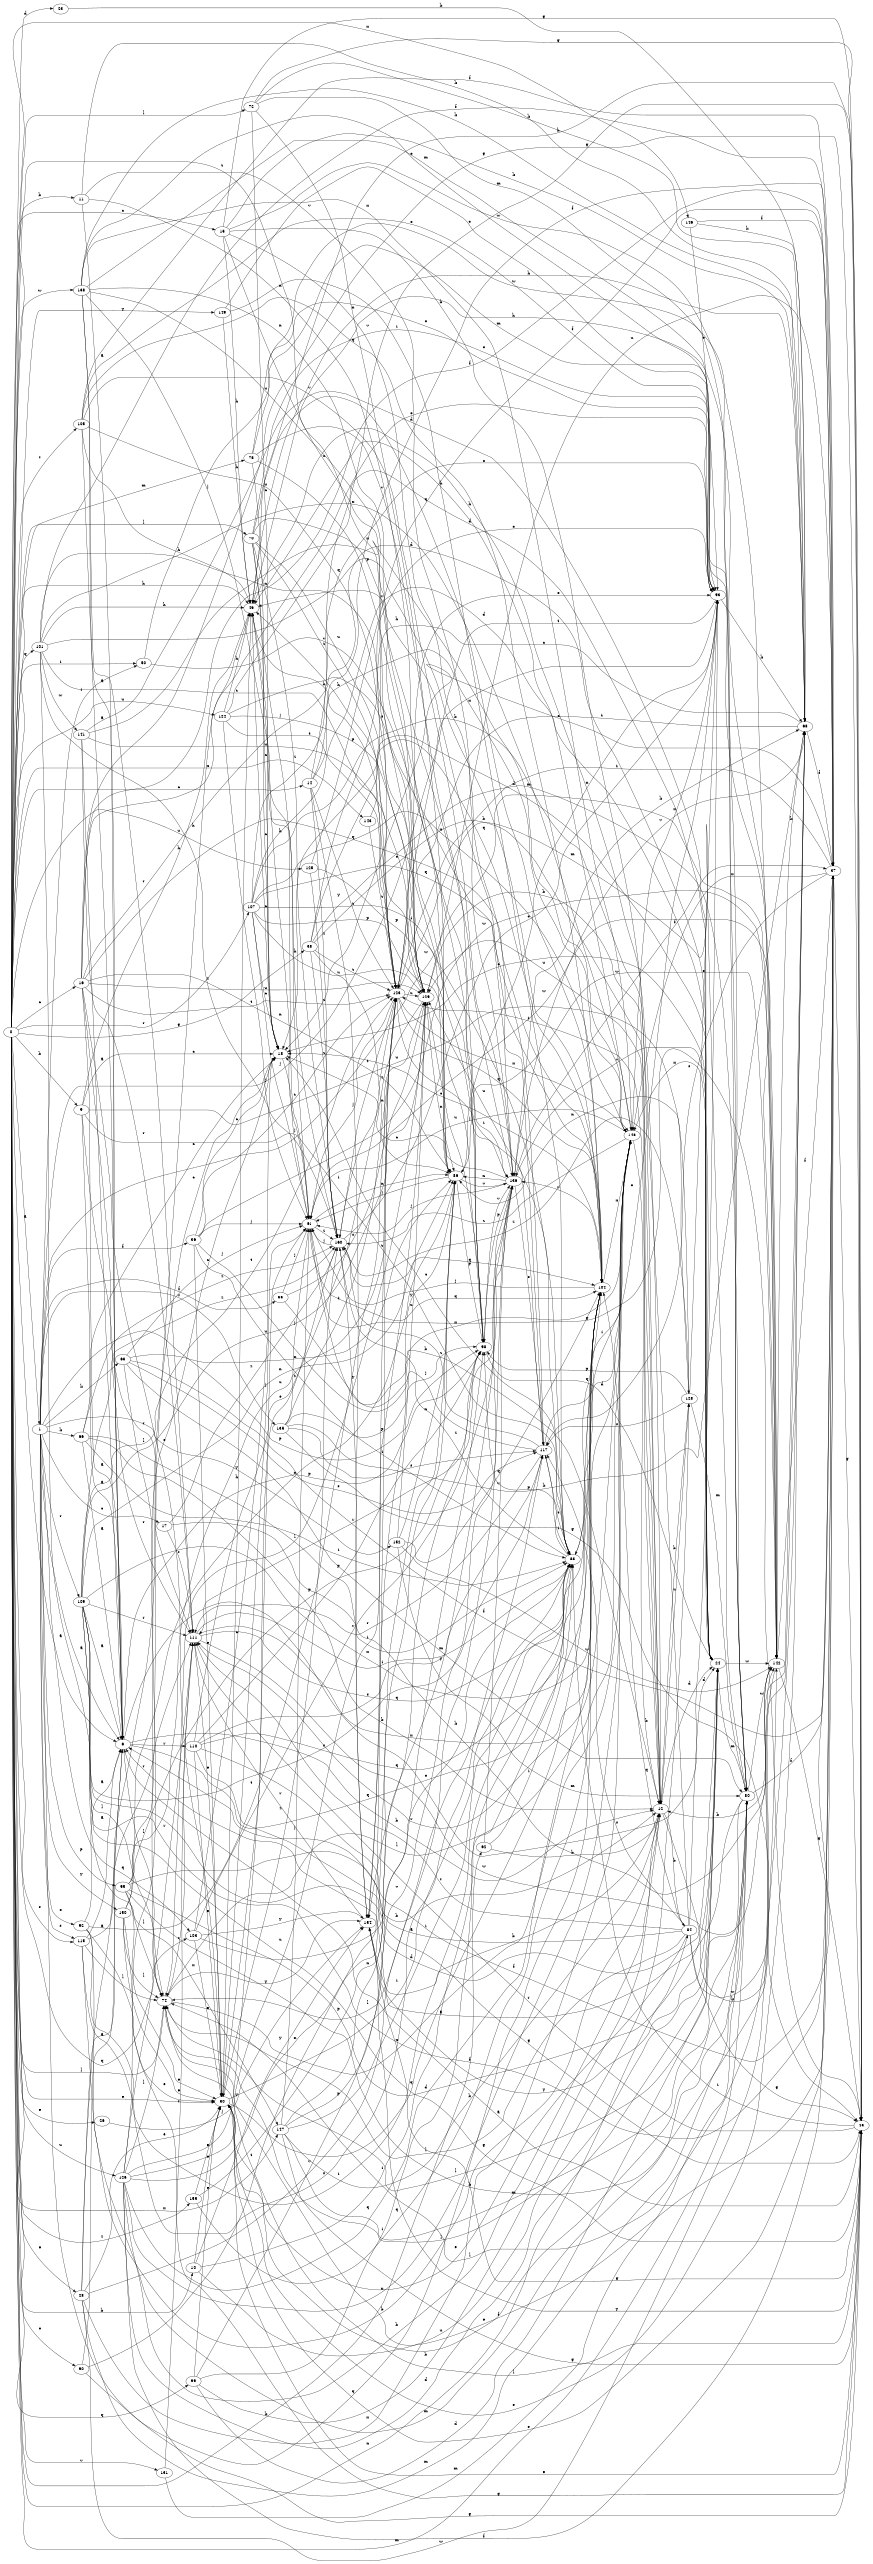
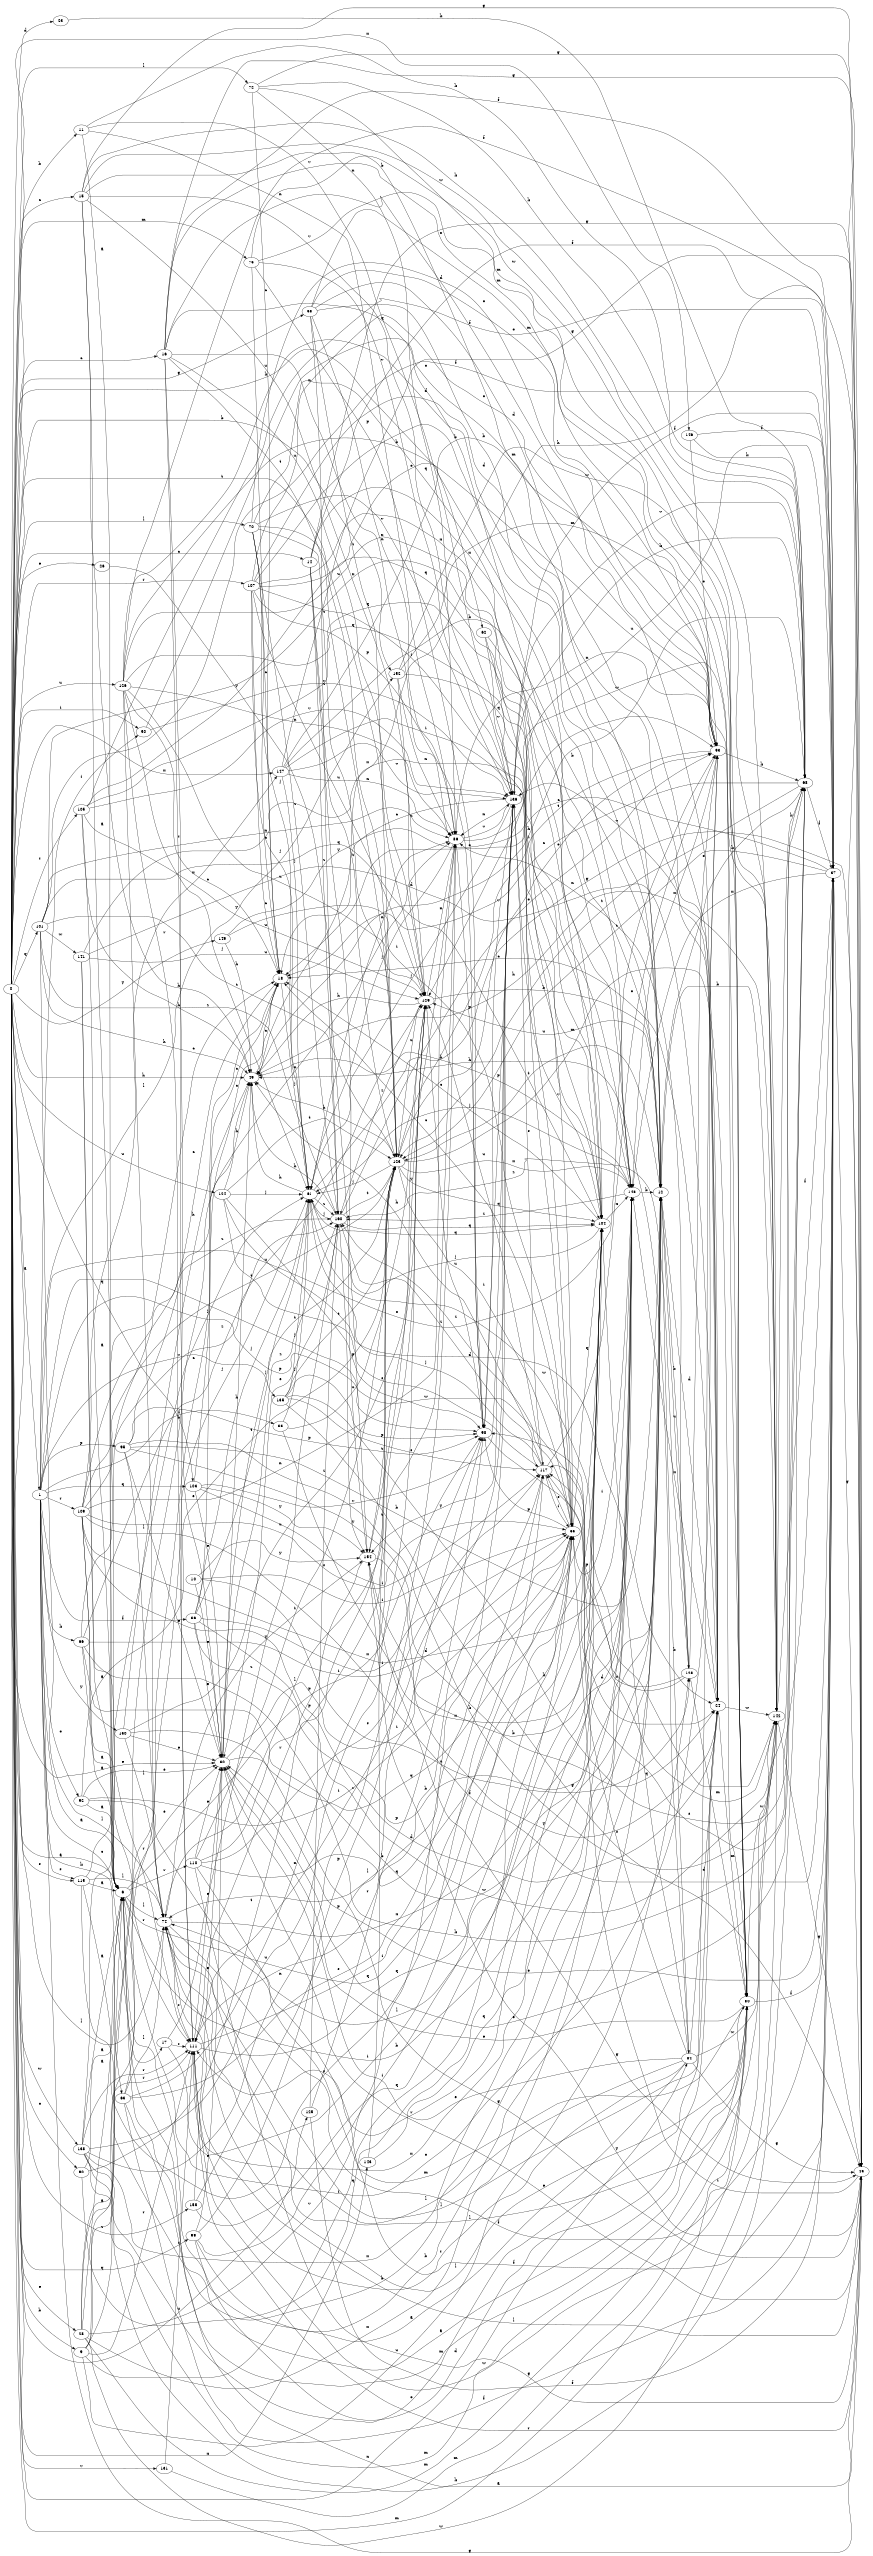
edge "16" -> "6": now "15" -> "6"
edge "110" -> "98": now "110" -> "129"
edge "0" -> "10": now "0" -> "152"
edge "109" -> "43": removed, label "g"
